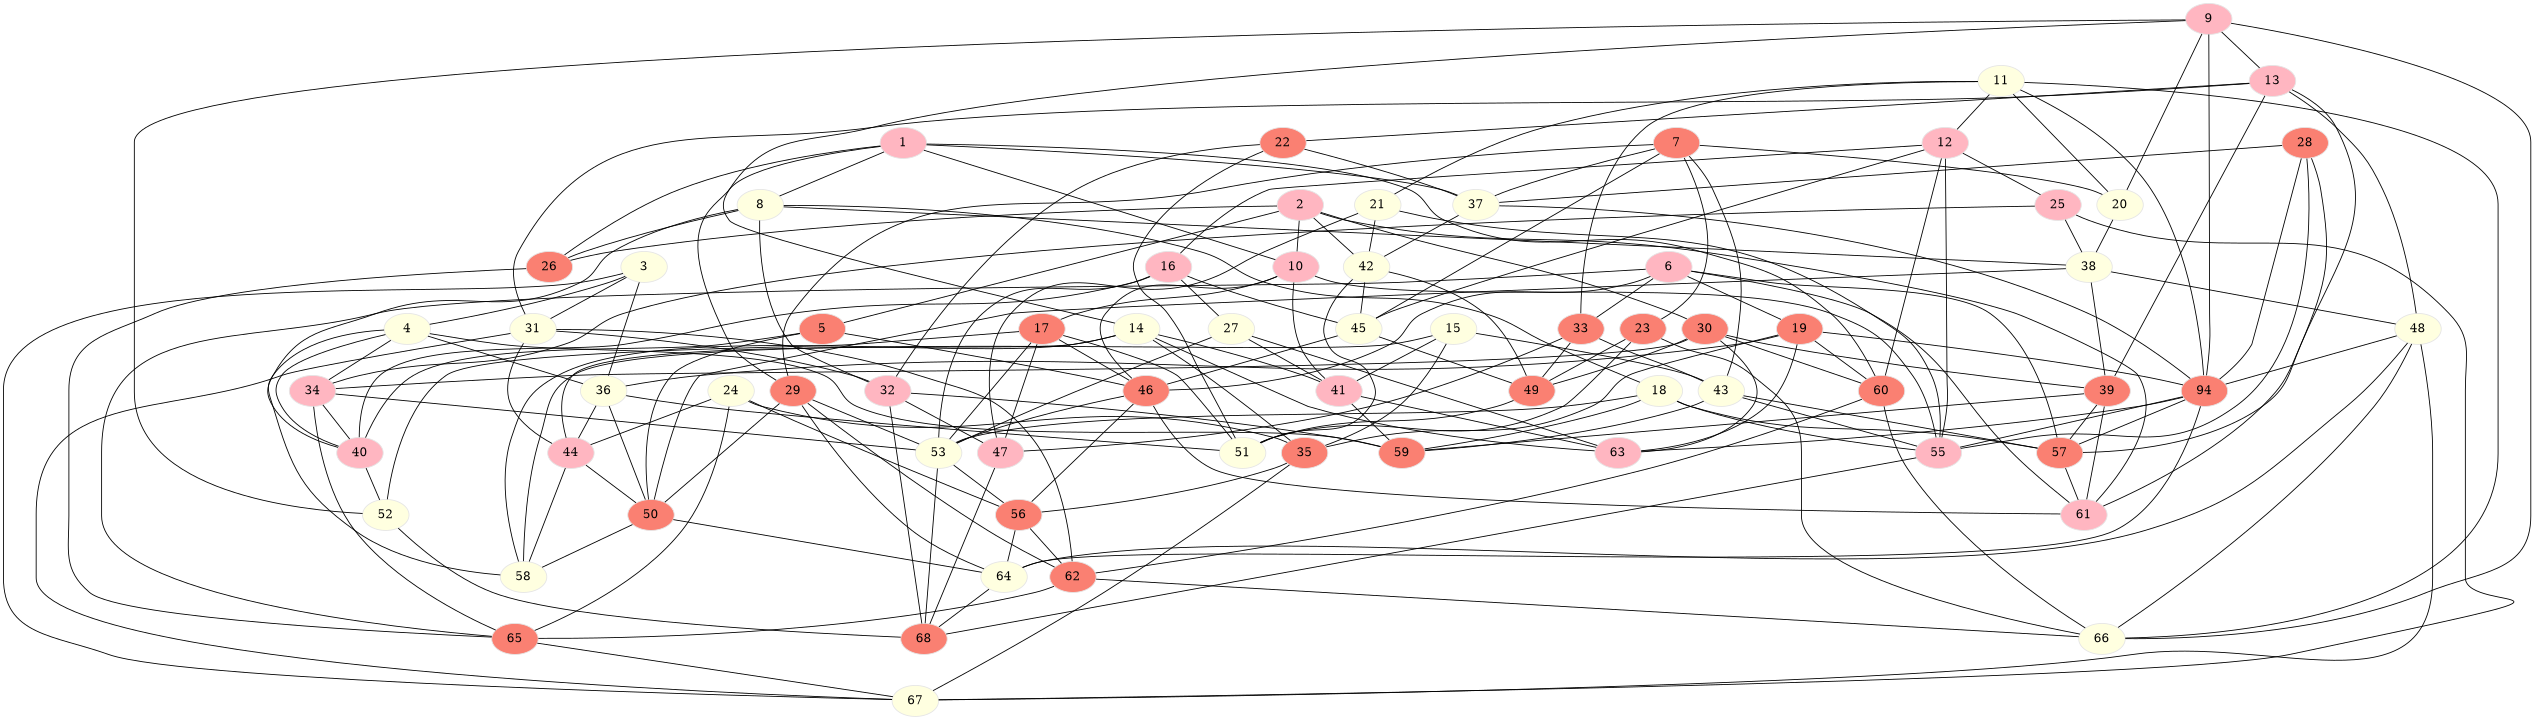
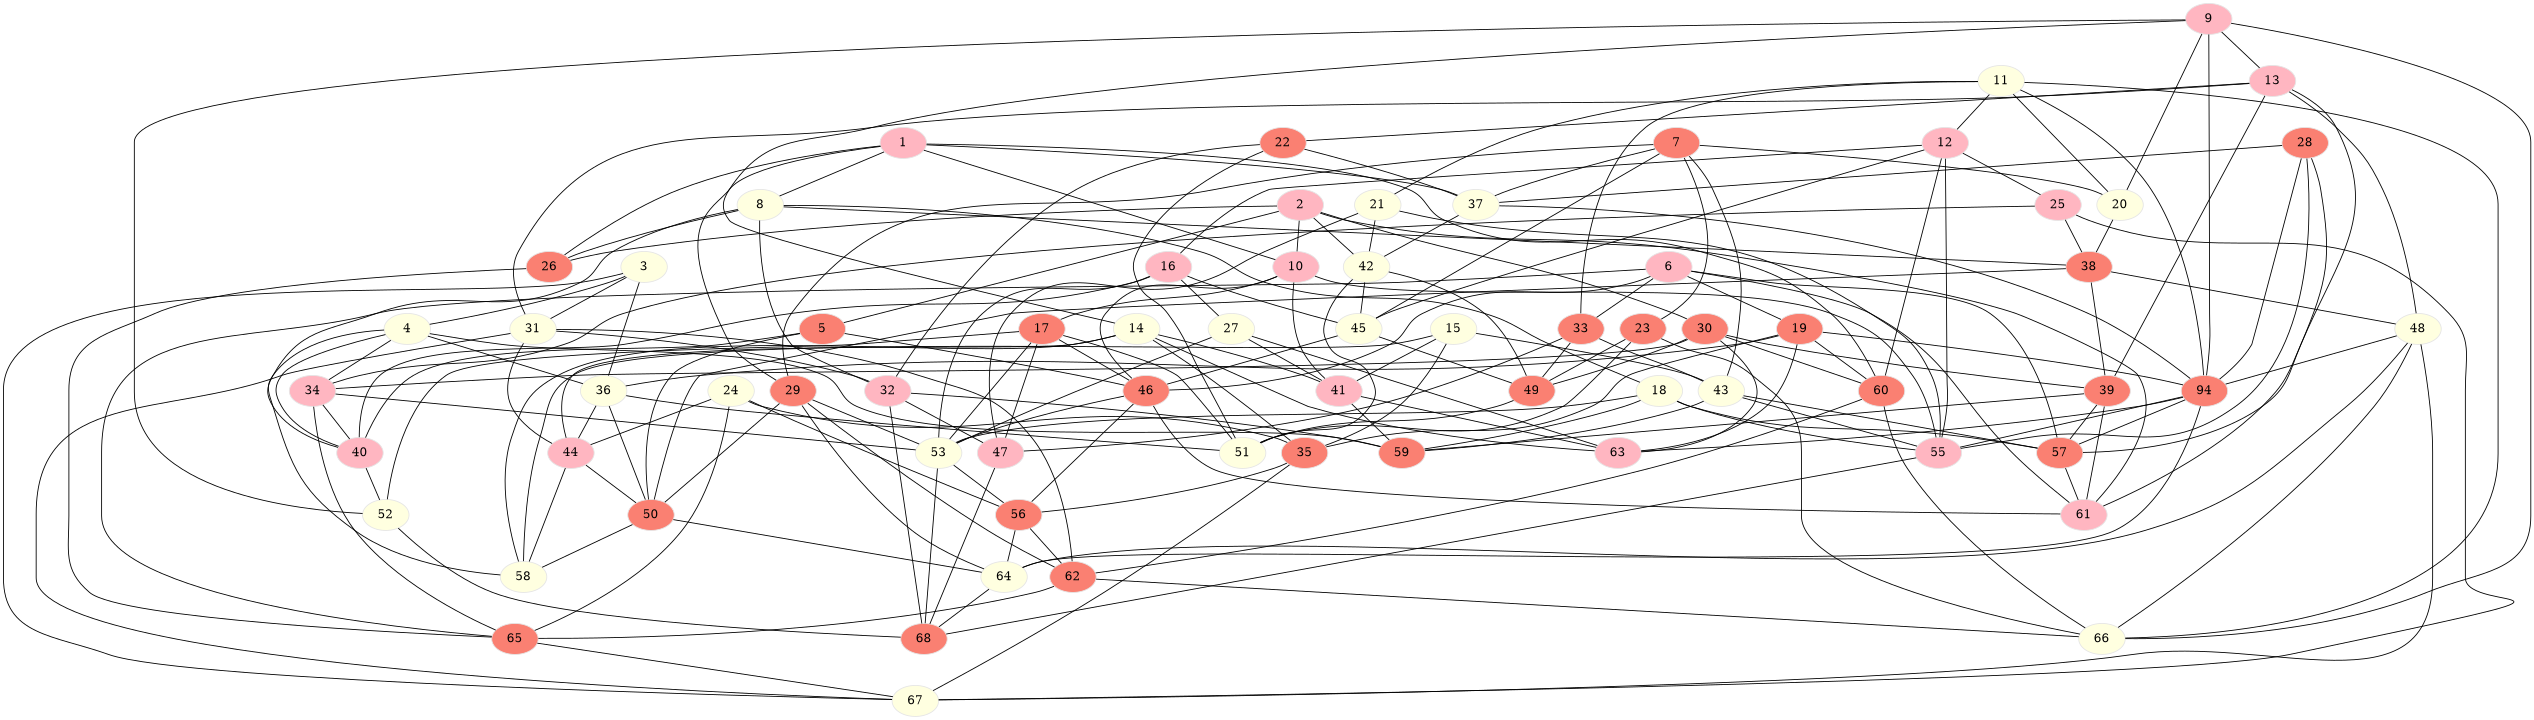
node "38": fillcolor lightyellow -> salmon
